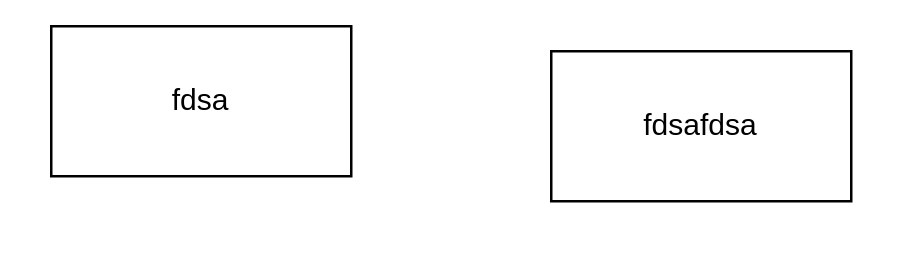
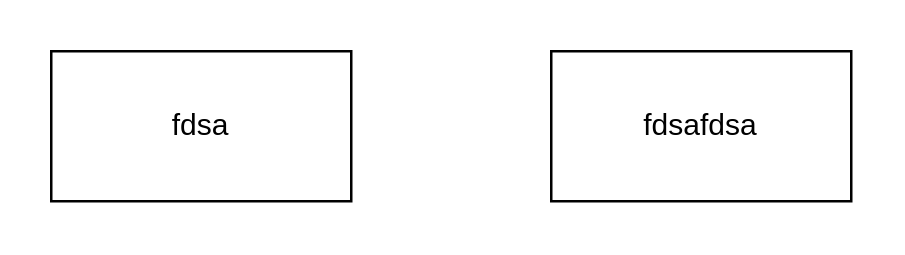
node "fdsa": moved (201, 101) -> (201, 126)
